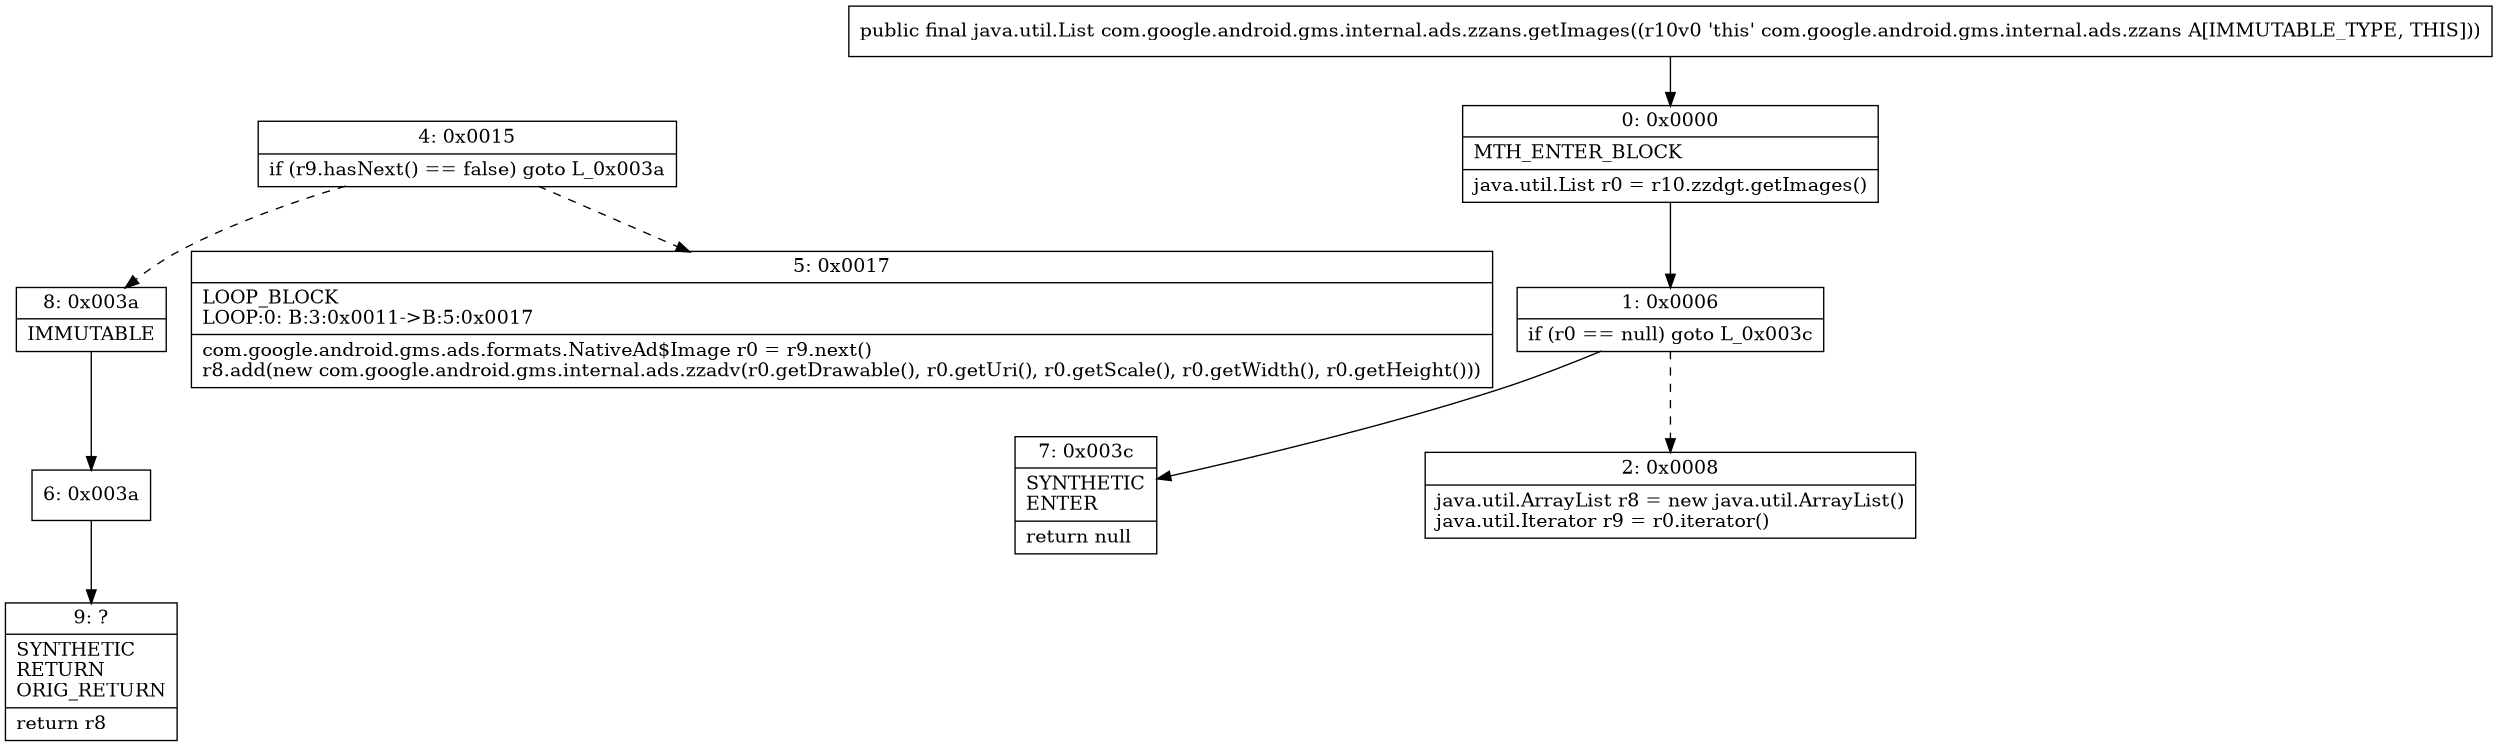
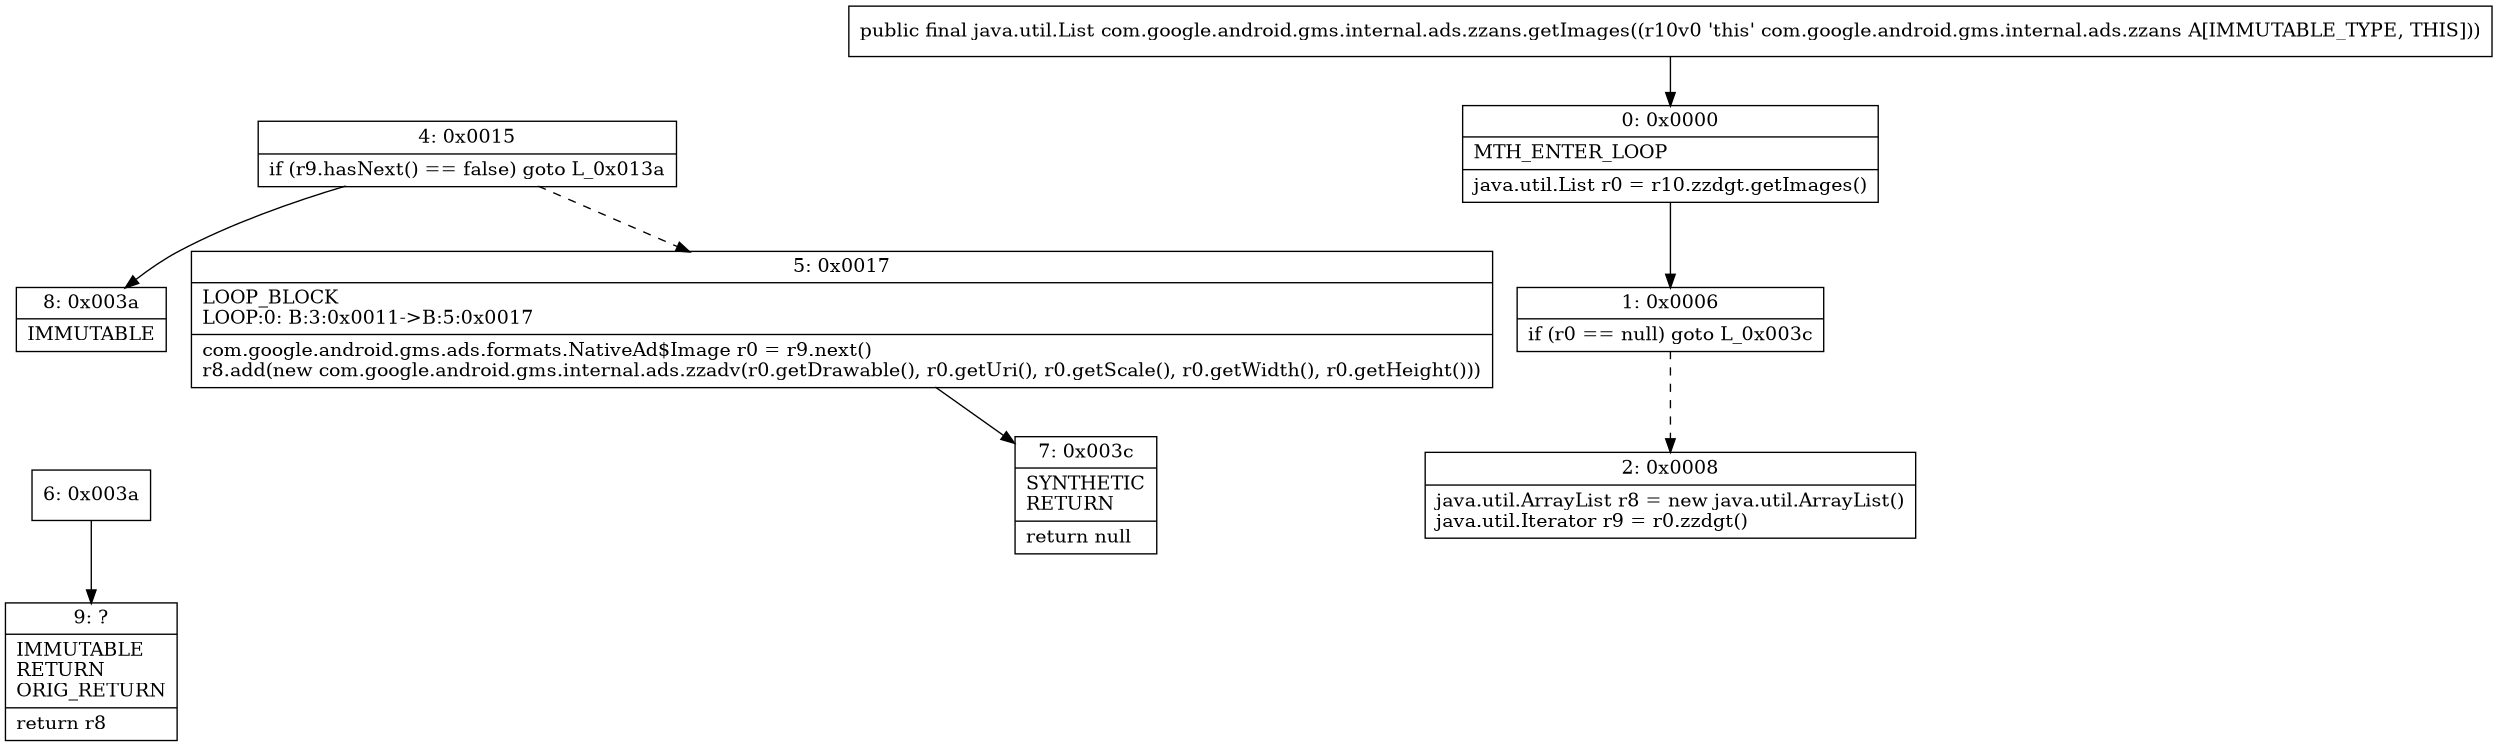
node "0: 0x0000": text "MTH_ENTER_BLOCK" -> "MTH_ENTER_LOOP"
node "4: 0x0015": text "if (r9.hasNext() == false) goto L_0x003a" -> "if (r9.hasNext() == false) goto L_0x013a"
edge "4: 0x0015" -> "8: 0x003a": style dashed -> solid
edge "8: 0x003a" -> "6: 0x003a": removed
edge "1: 0x0006" -> "7: 0x003c": now "5: 0x0017" -> "7: 0x003c"
node "7: 0x003c": text "ENTER" -> "RETURN"
node "2: 0x0008": text "java.util.Iterator r9 = r0.iterator()" -> "java.util.Iterator r9 = r0.zzdgt()"
node "9: ?": text "SYNTHETIC" -> "IMMUTABLE"
